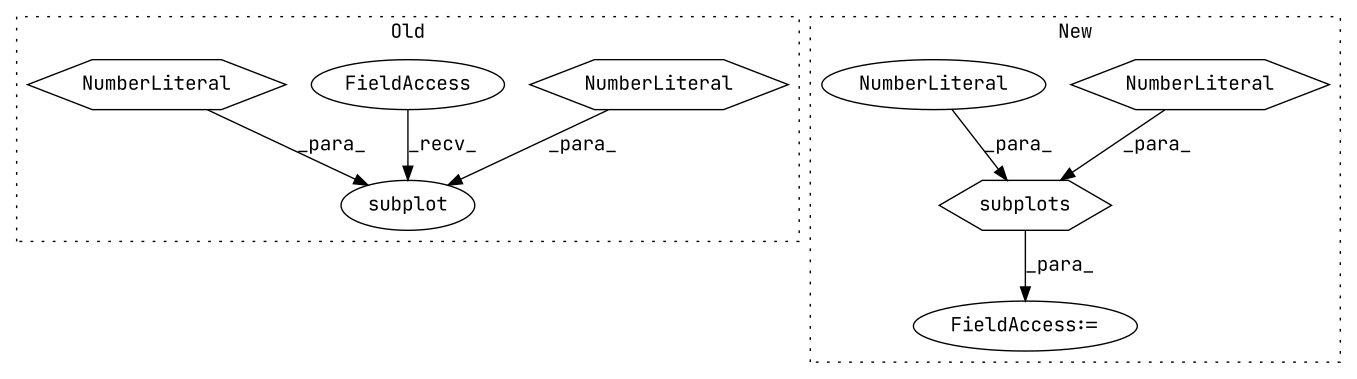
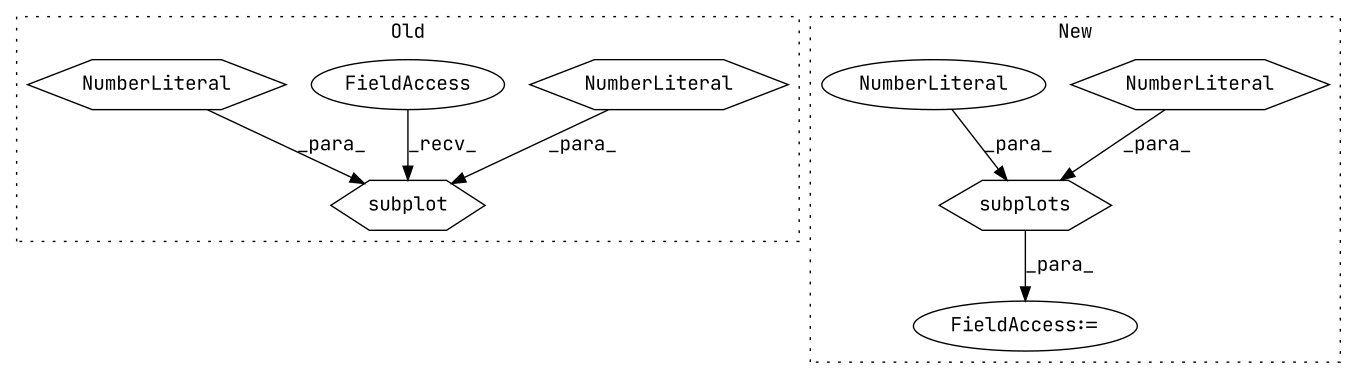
node "subplot": shape ellipse -> hexagon
